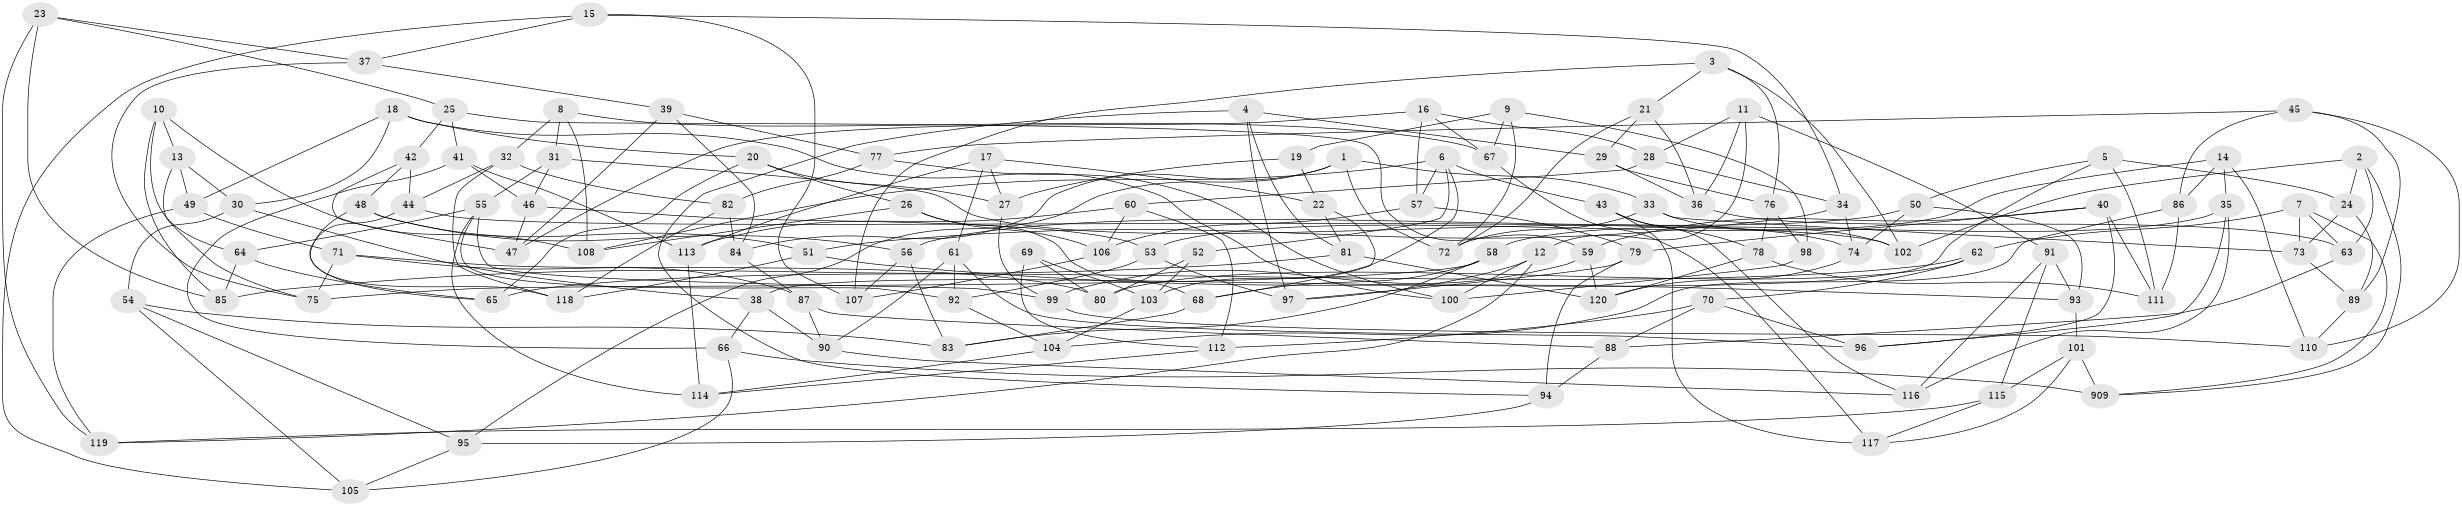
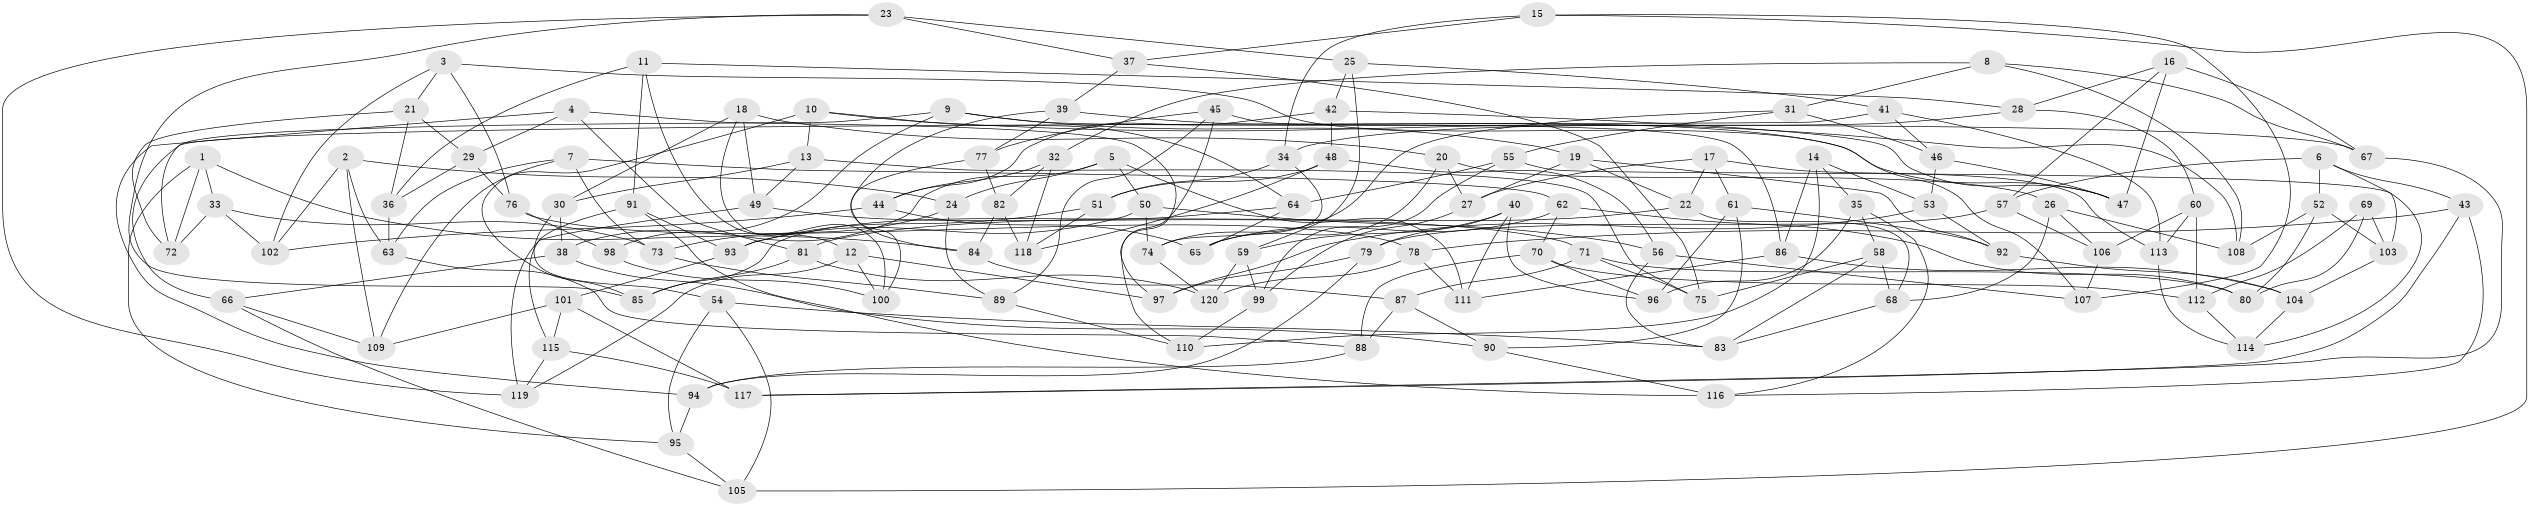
edge "6" -- "108": now "52" -- "108"
edge "55" -- "92": now "19" -- "92"
node "909": label "909" -> "109"
